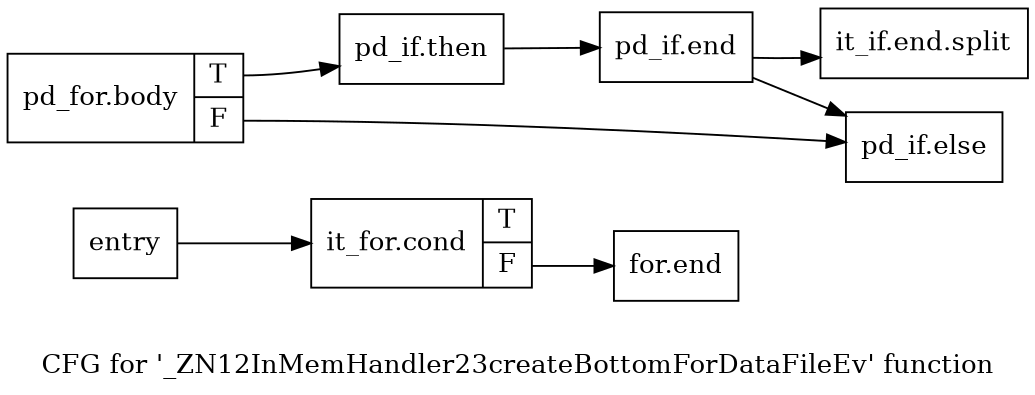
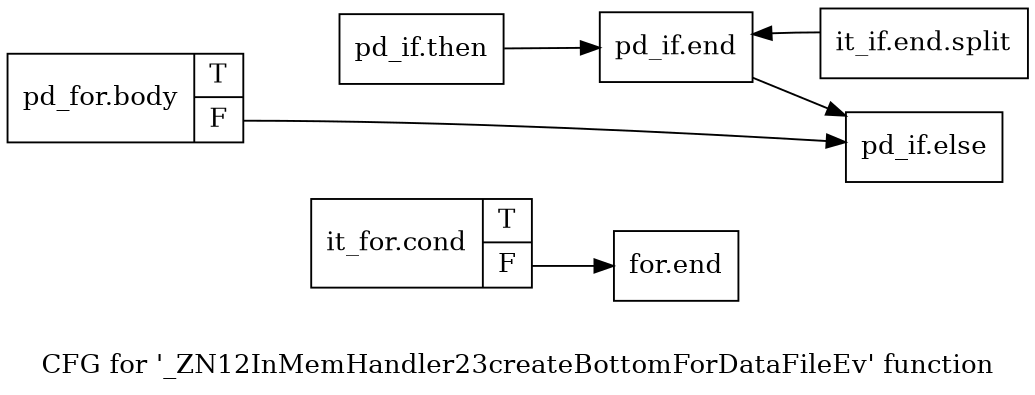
edge "pd_if.end" -> "it_if.end.split": reversed
edge "pd_for.body" -> "pd_if.then": removed
node "entry": removed
